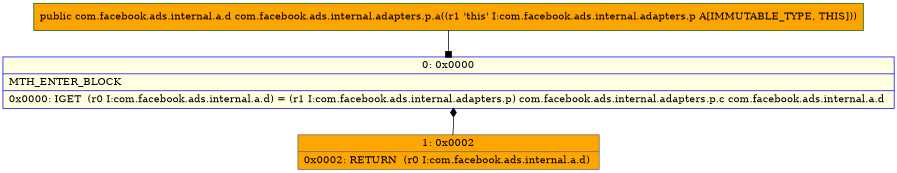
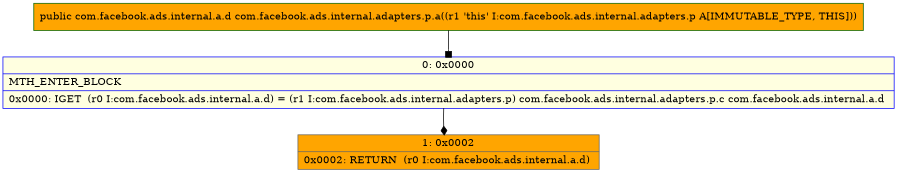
edge "1: 0x0002" -> "0: 0x0000": reversed
